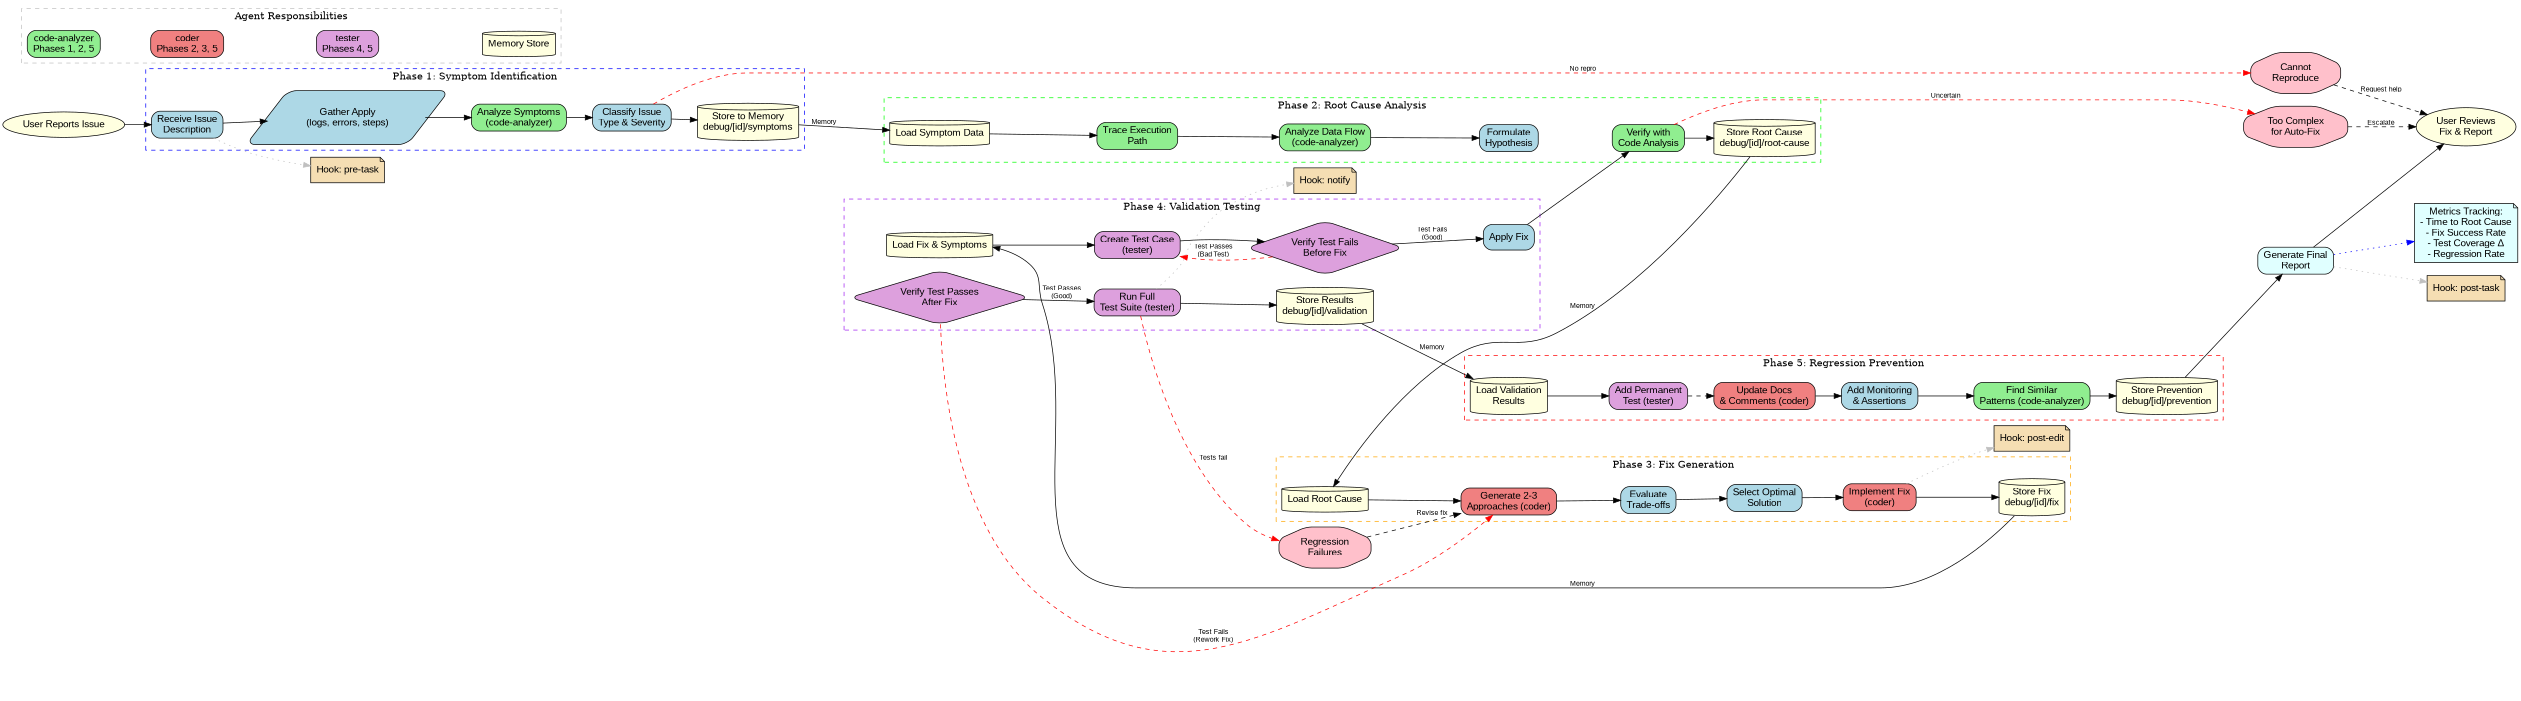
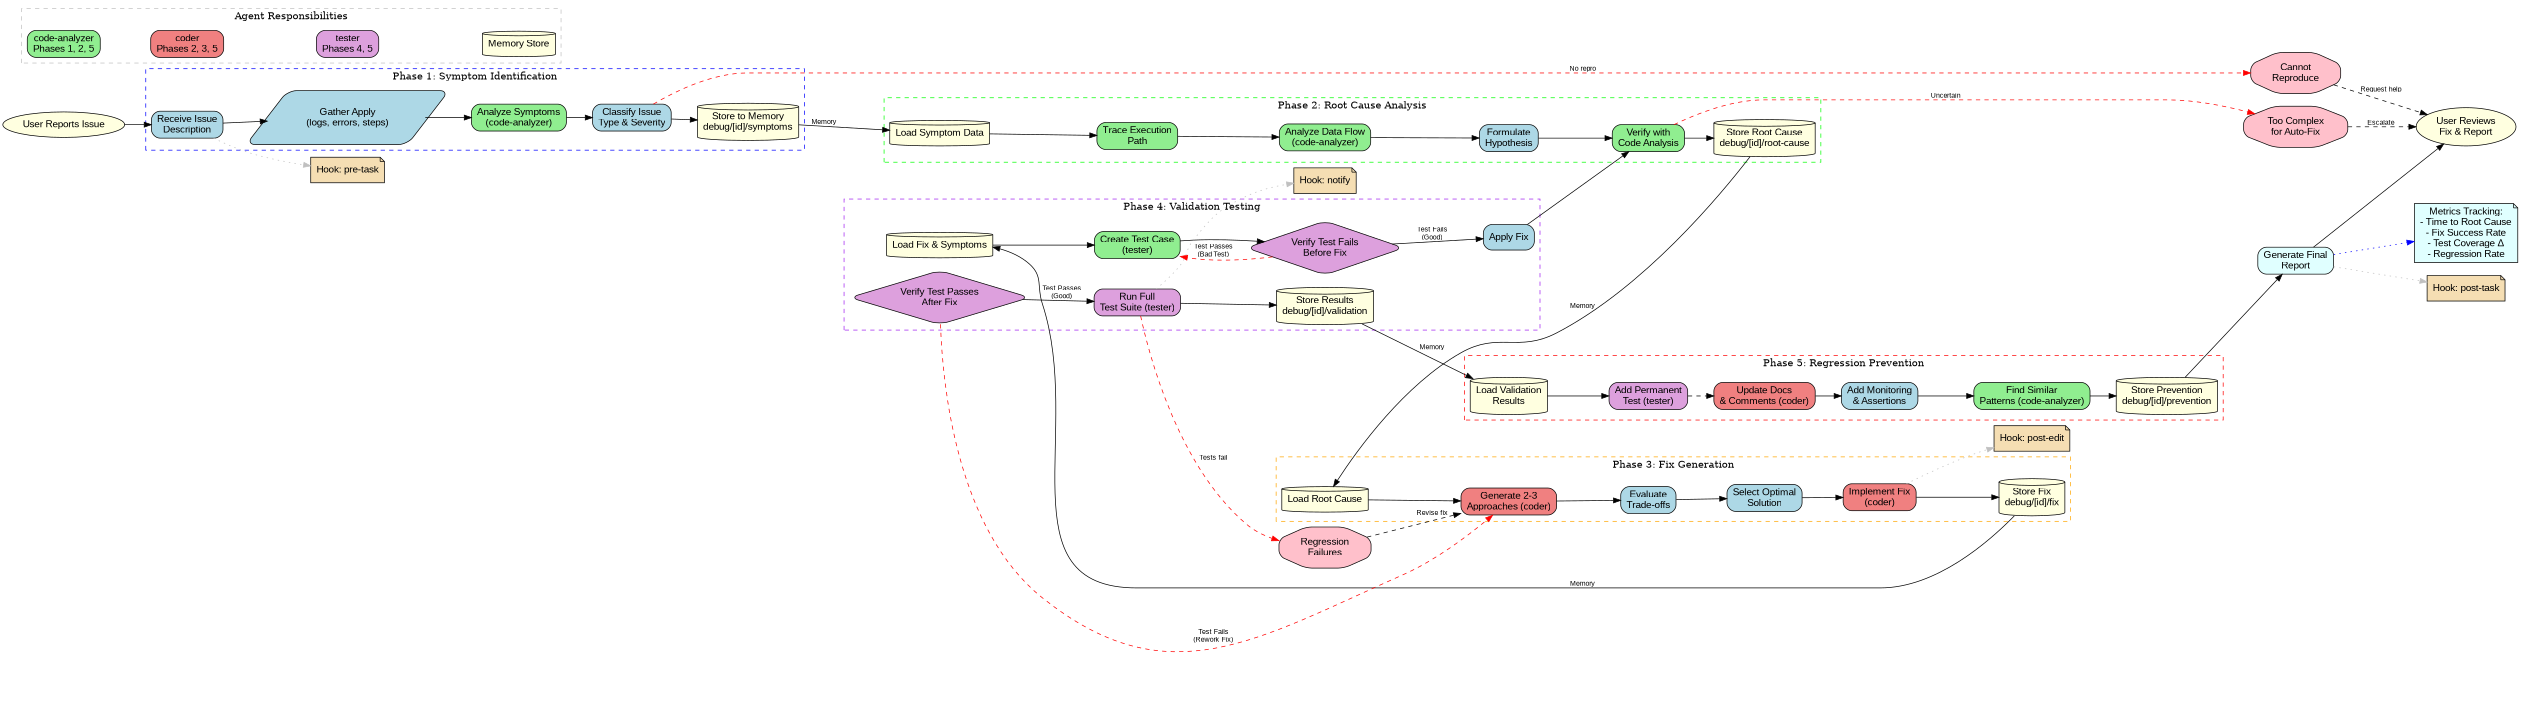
edge "Formulate Hypothesis" -> "Verify with Code Analysis": added
node "Create Test Case (tester)": fillcolor plum -> lightgreen
